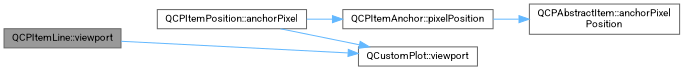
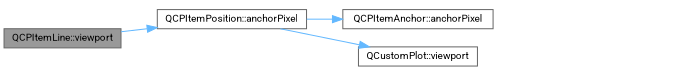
node "QCPItemAnchor::pixelPosition": label "QCPItemAnchor::pixelPosition" -> "QCPItemAnchor::anchorPixel"
node "QCPAbstractItem::anchorPixel Position": removed
edge "QCPItemLine::viewport" -> "QCustomPlot::viewport": now "QCPItemLine::viewport" -> "QCPItemPosition::anchorPixel"
